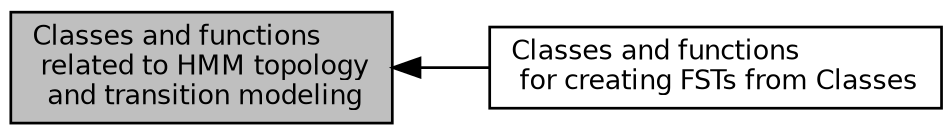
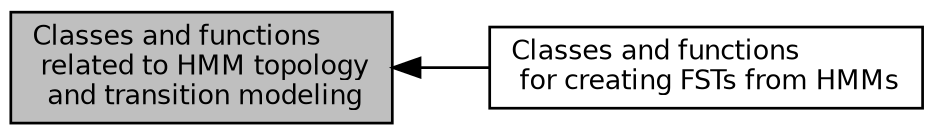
node "Classes and functions for creating FSTs from Classes": label "Classes and functions for creating FSTs from Classes" -> "Classes and functions for creating FSTs from HMMs"
